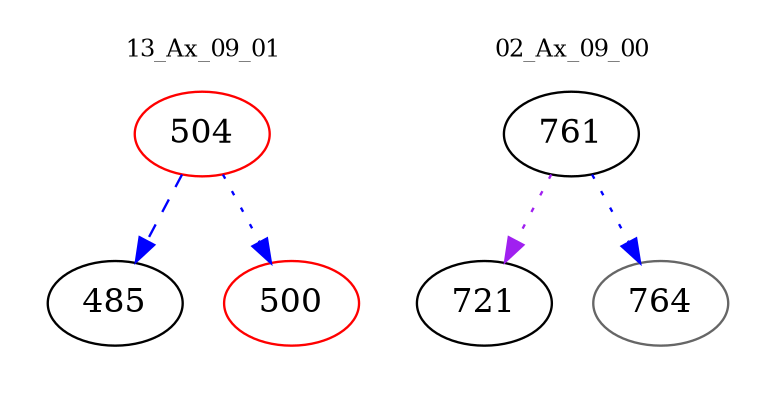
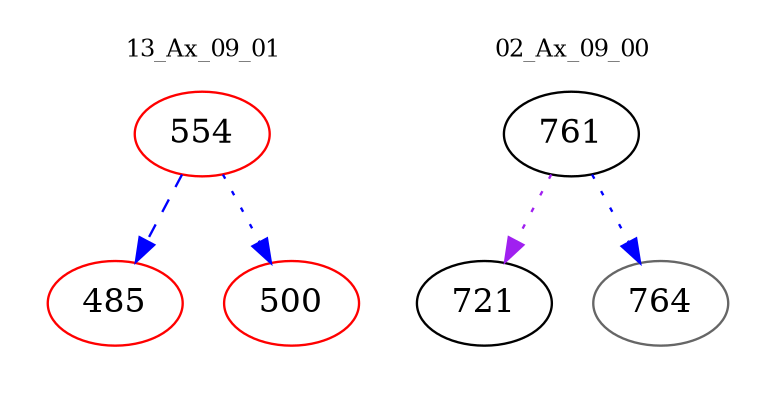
node "504": label "504" -> "554"
node "485": color black -> red
